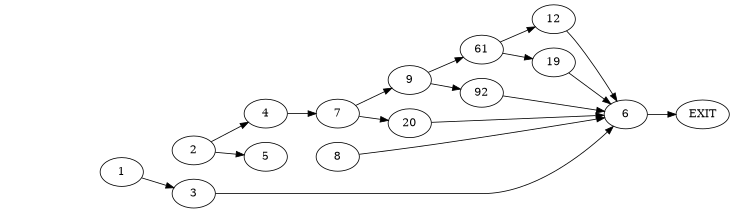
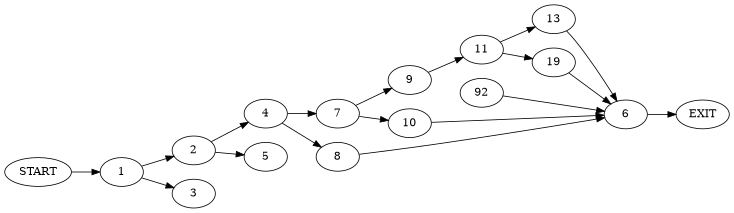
node "12": label "12" -> "13"
node "61": label "61" -> "11"
edge "9" -> "92": removed
node "20": label "20" -> "10"
edge "4" -> "8": added
edge "1" -> "2": added
node "START": added
edge "3" -> "6": removed
